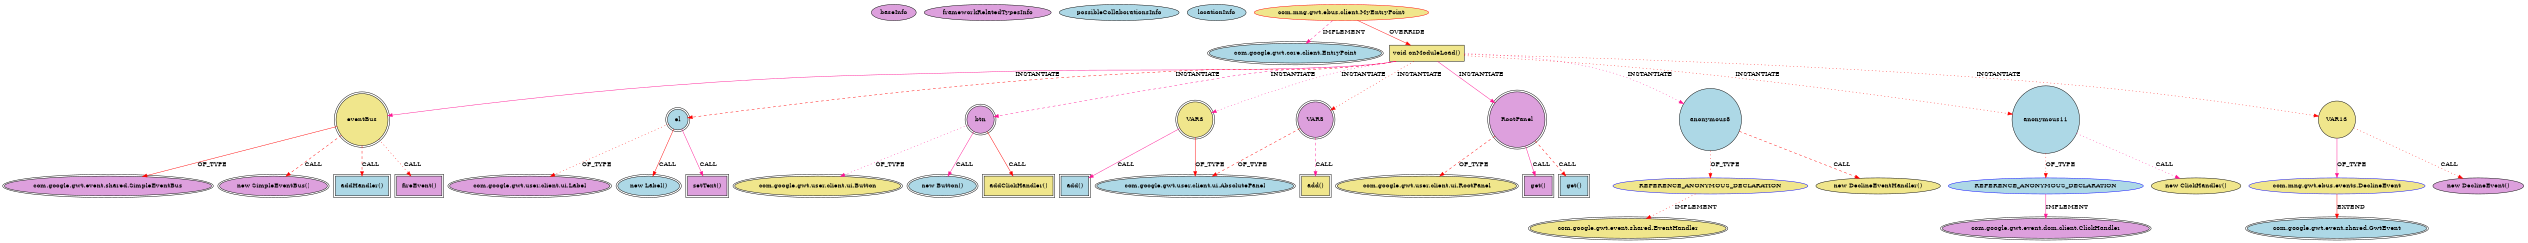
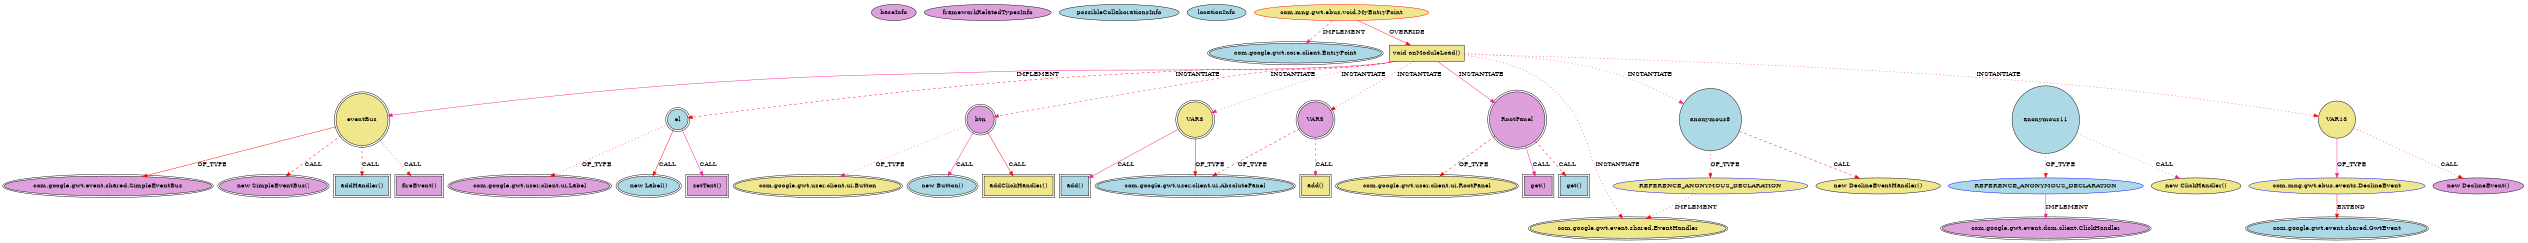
node "com.mng.gwt.ebus.client.MyEntryPoint": label "com.mng.gwt.ebus.client.MyEntryPoint" -> "com.mng.gwt.ebus.void.MyEntryPoint"
edge "void onModuleLoad()" -> "eventBus": label "INSTANTIATE" -> "IMPLEMENT"
edge "void onModuleLoad()" -> "anonymous11": now "void onModuleLoad()" -> "com.google.gwt.event.shared.EventHandler"
